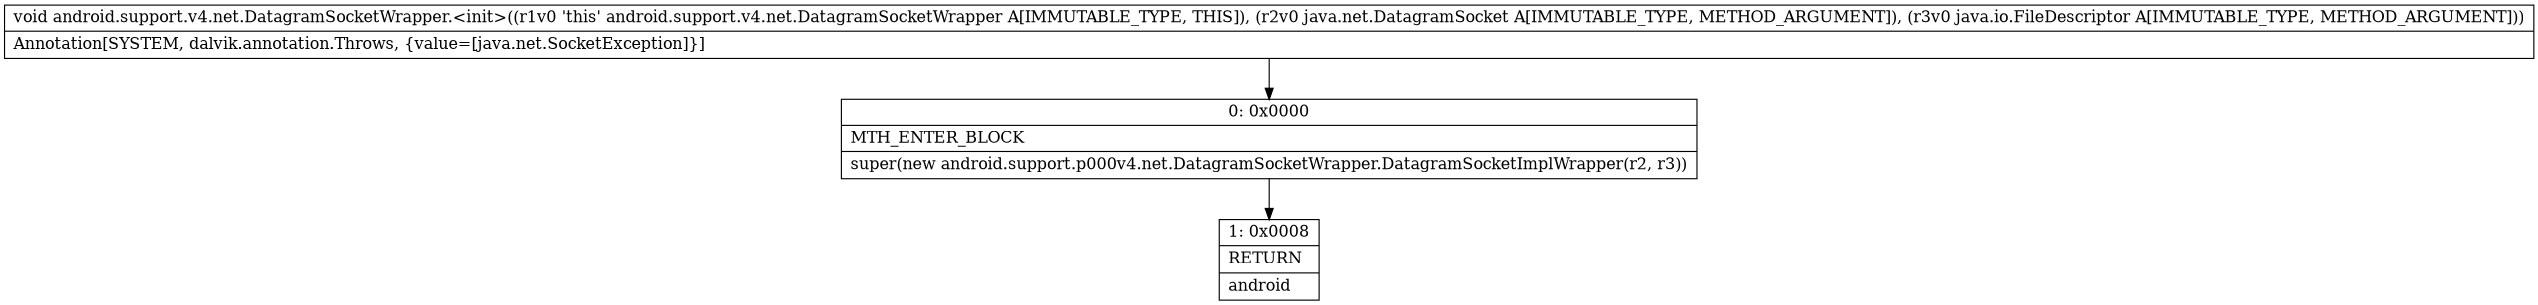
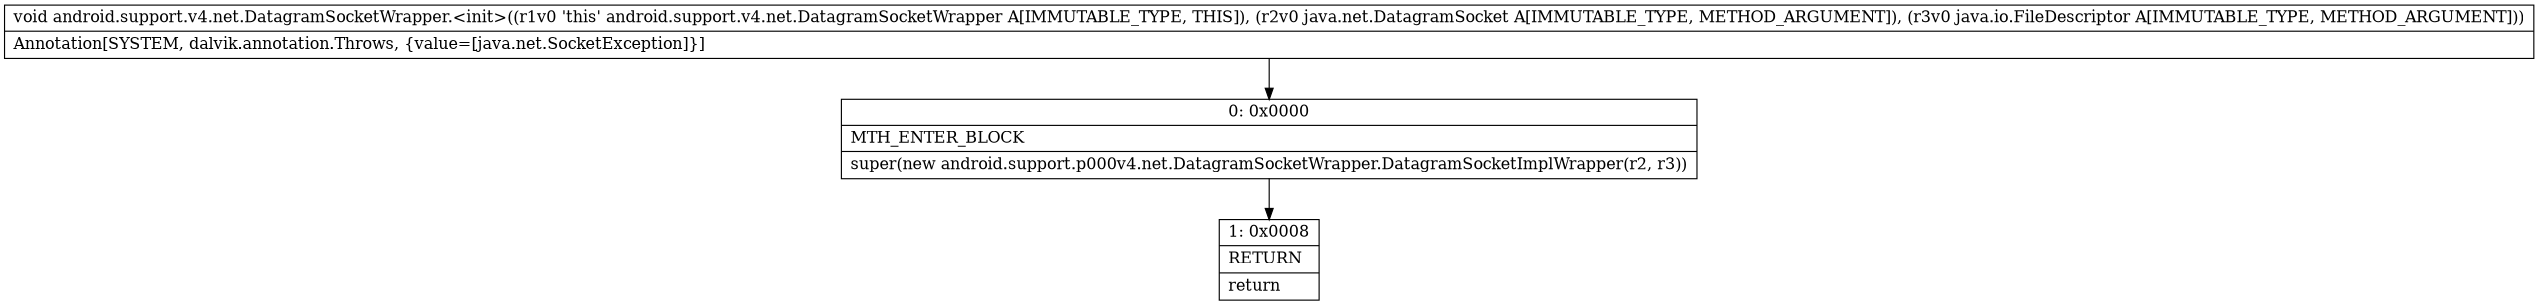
node "1: 0x0008": text "android" -> "return"
